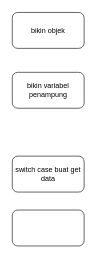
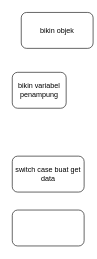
node "bikin objek": moved (48, 30) -> (57, 30)
node "bikin variabel penampung": size 72x36 -> 54x36
